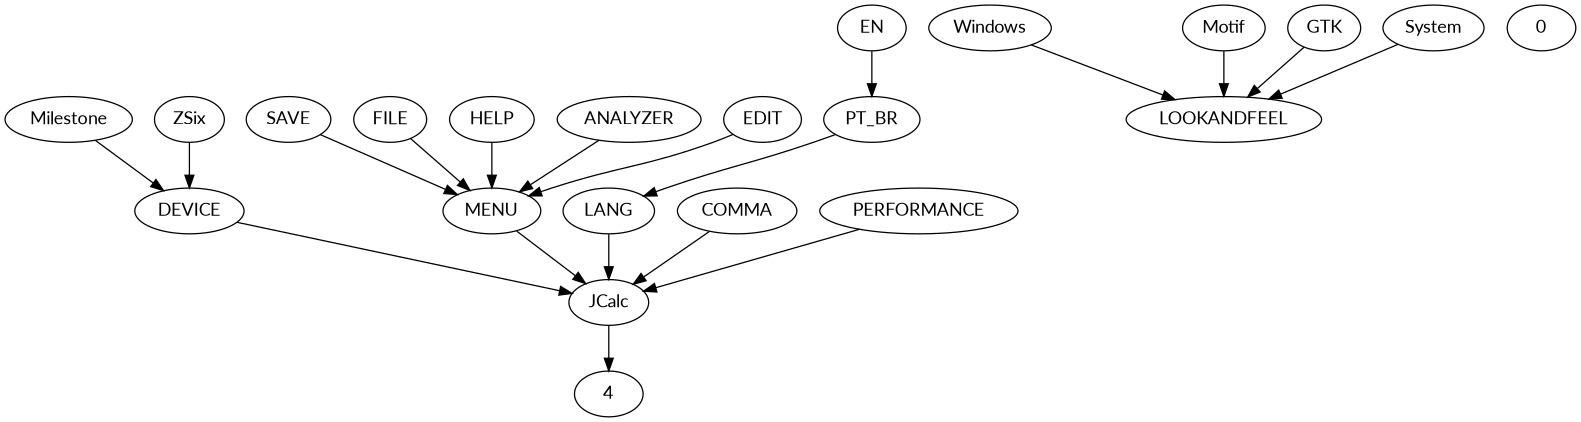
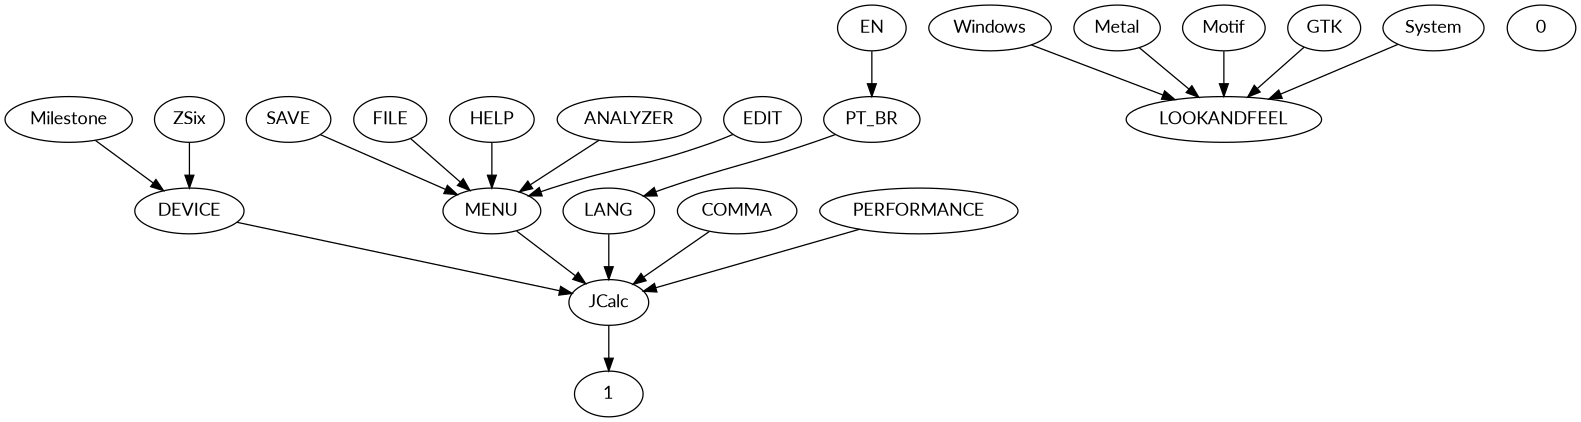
node "Metal": added
node "4": label "4" -> "1"
